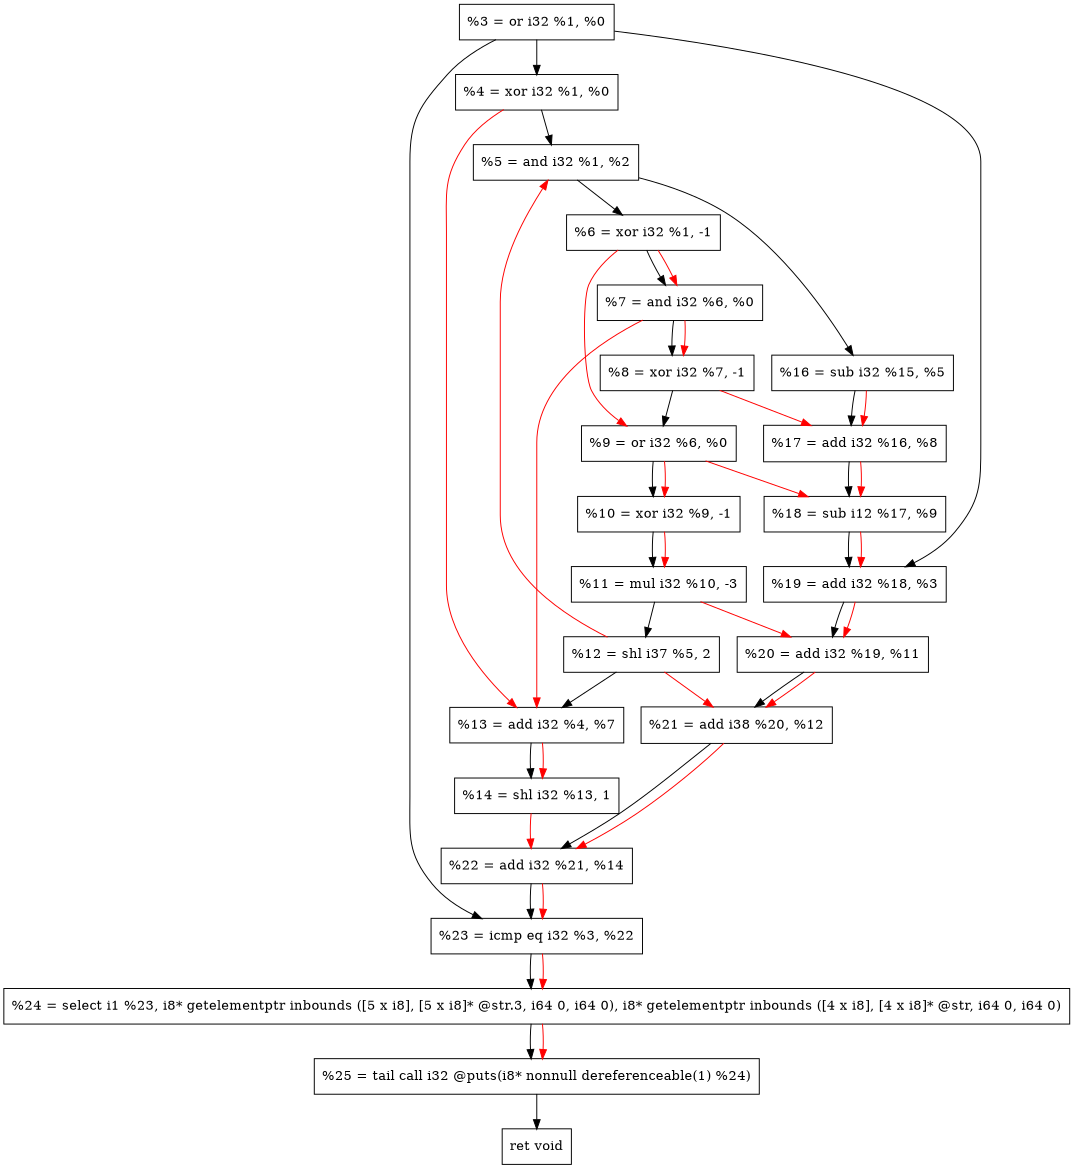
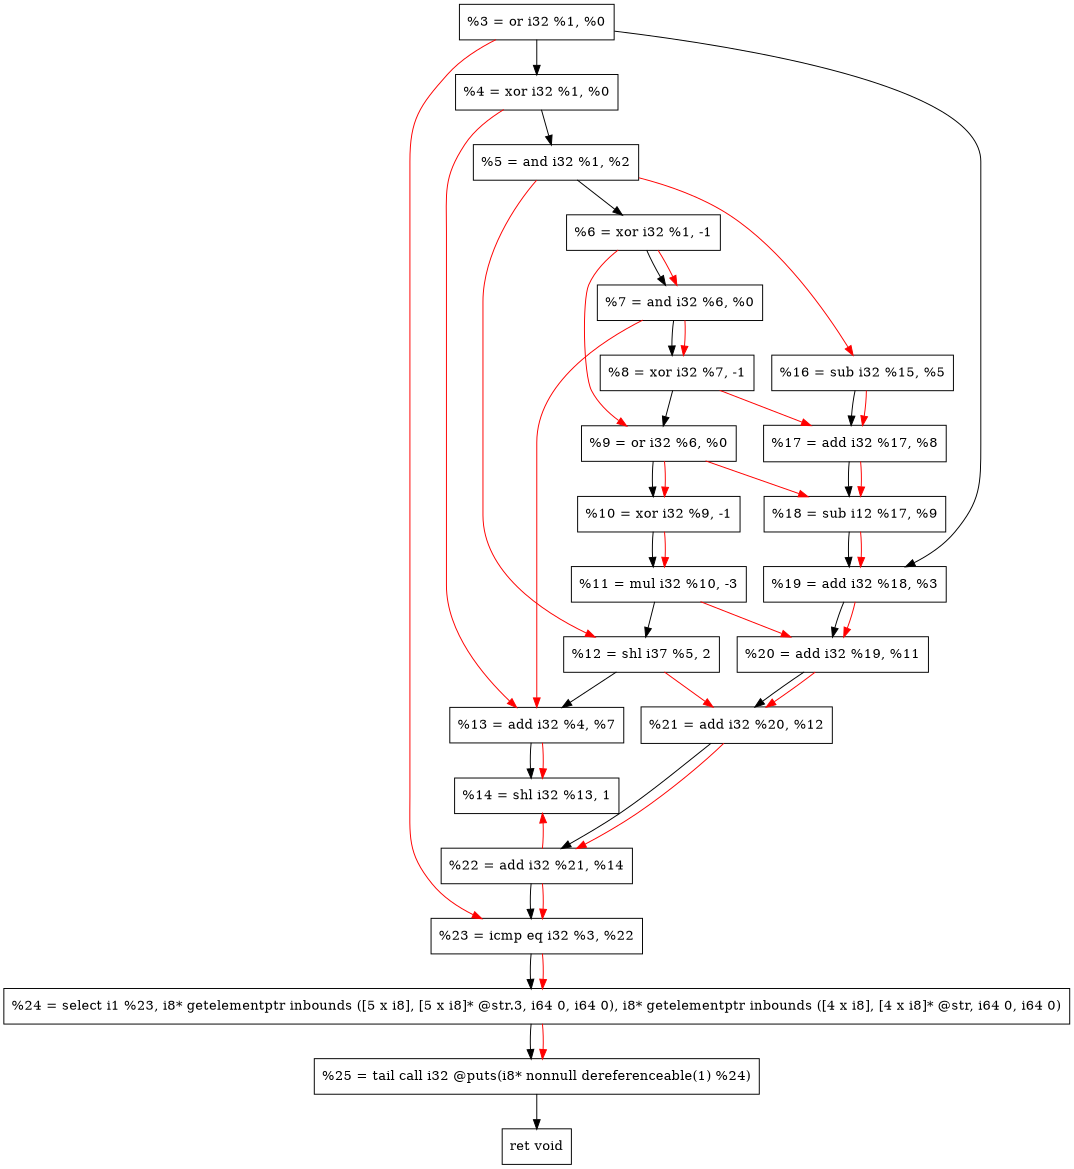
edge "%5 = and i32 %1, %2" -> "%16 = sub i32 %15, %5": color black -> red
edge "%12 = shl i37 %5, 2" -> "%5 = and i32 %1, %2": reversed
node "%17 = add i32 %16, %8": label "%17 = add i32 %16, %8" -> "%17 = add i32 %17, %8"
edge "%3 = or i32 %1, %0" -> "%23 = icmp eq i32 %3, %22": color black -> red
node "%21 = add i38 %20, %12": label "%21 = add i38 %20, %12" -> "%21 = add i32 %20, %12"
edge "%14 = shl i32 %13, 1" -> "%22 = add i32 %21, %14": reversed
